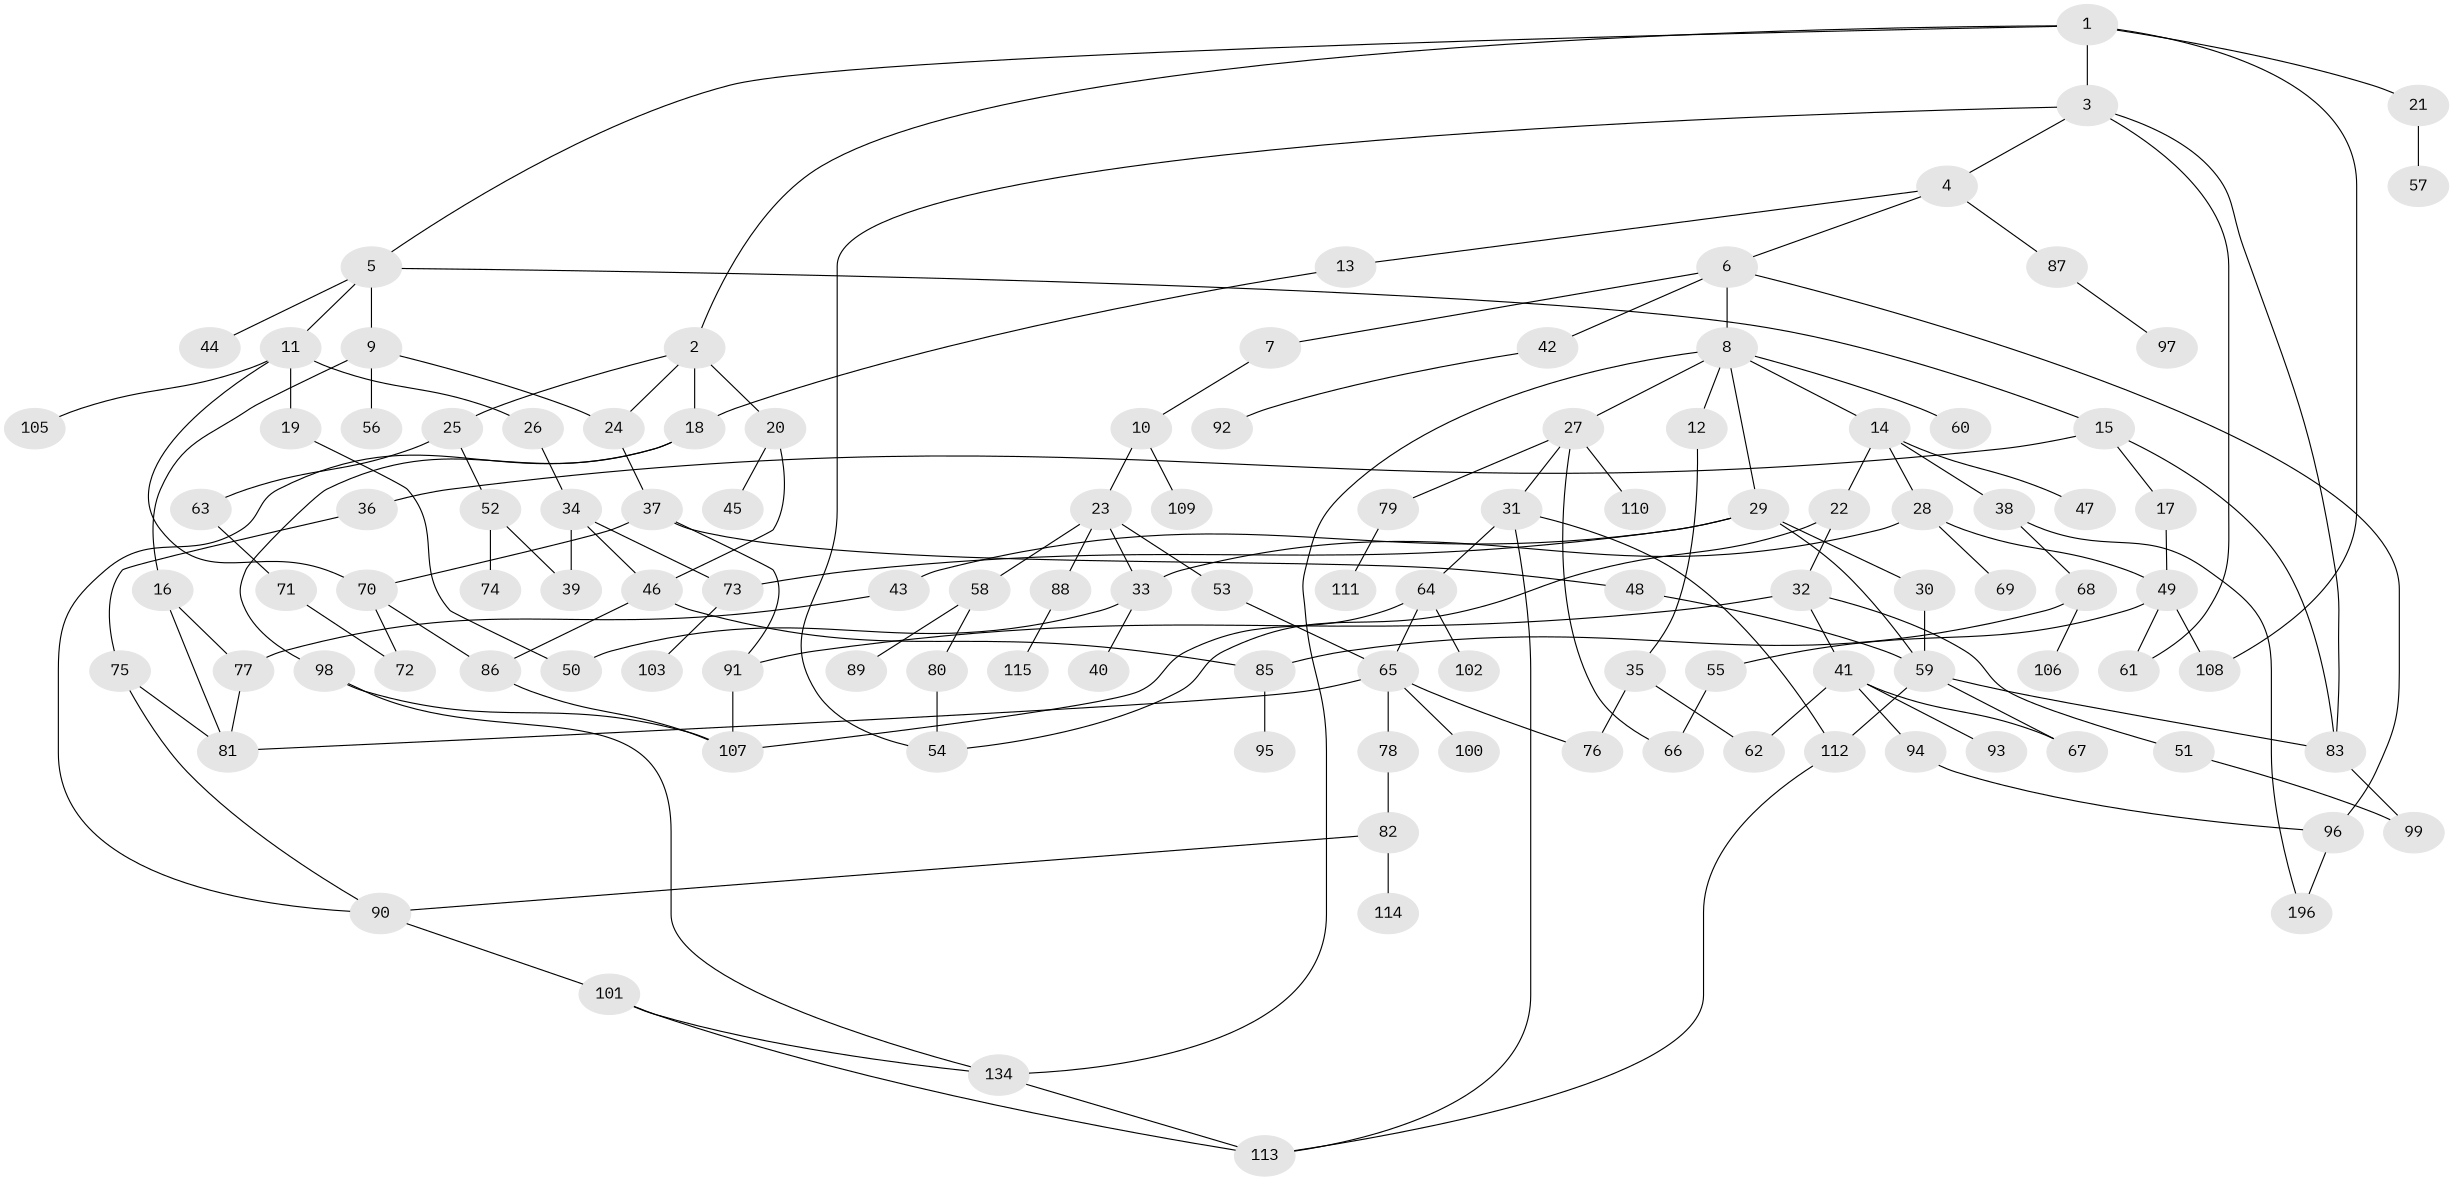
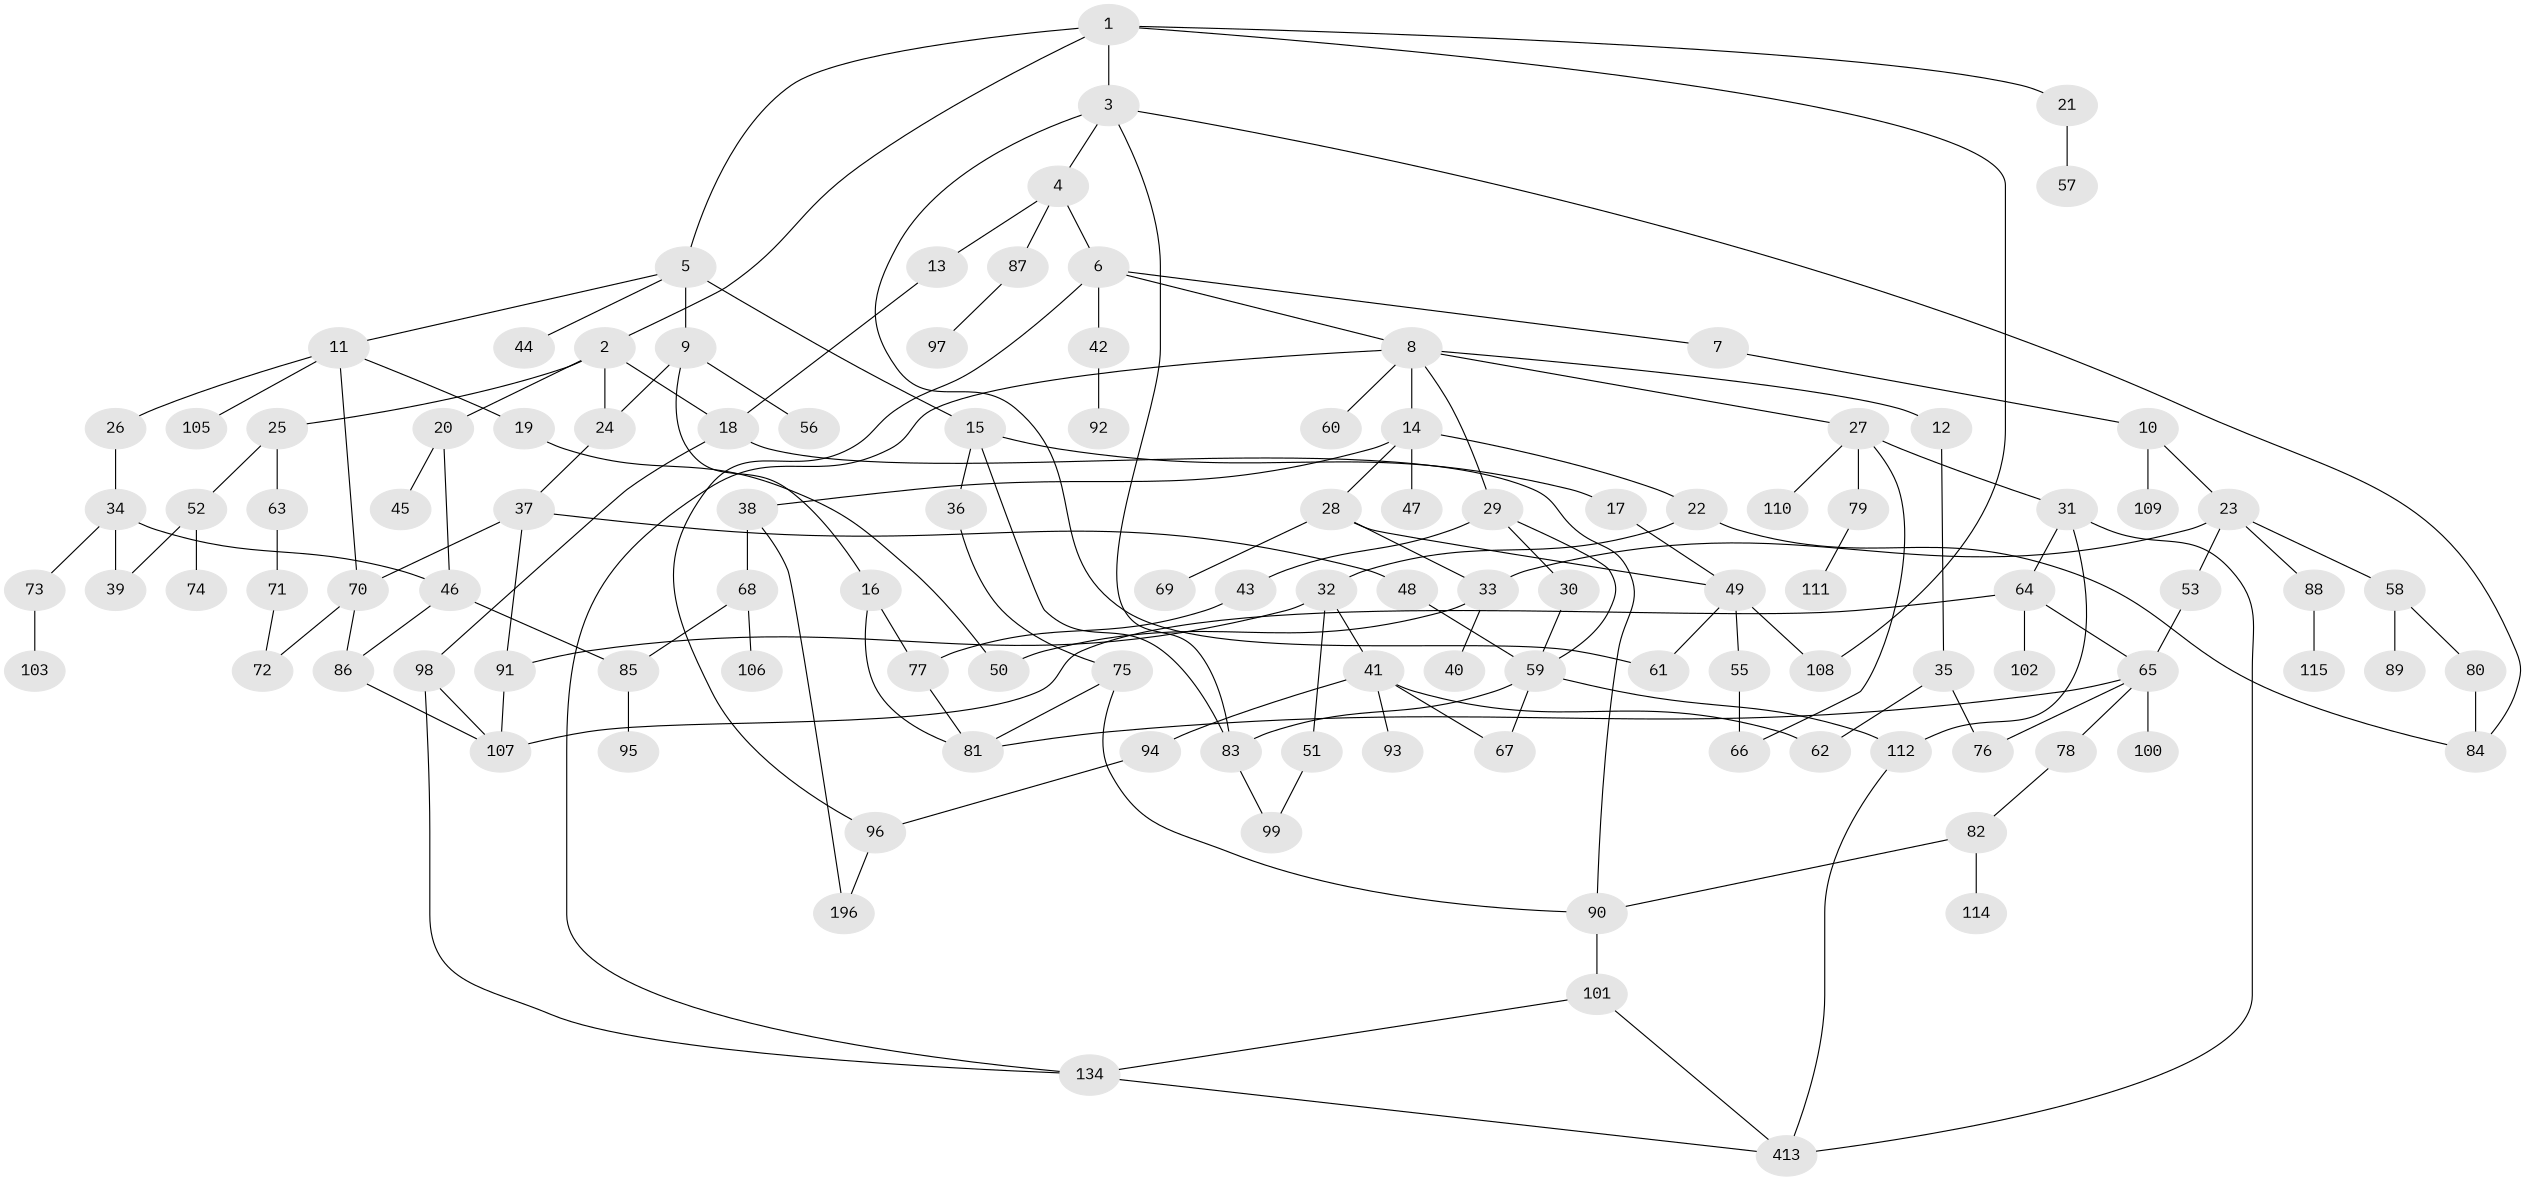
edge "29" -- "73": removed
node "54": label "54" -> "84"
node "113": label "113" -> "413"
